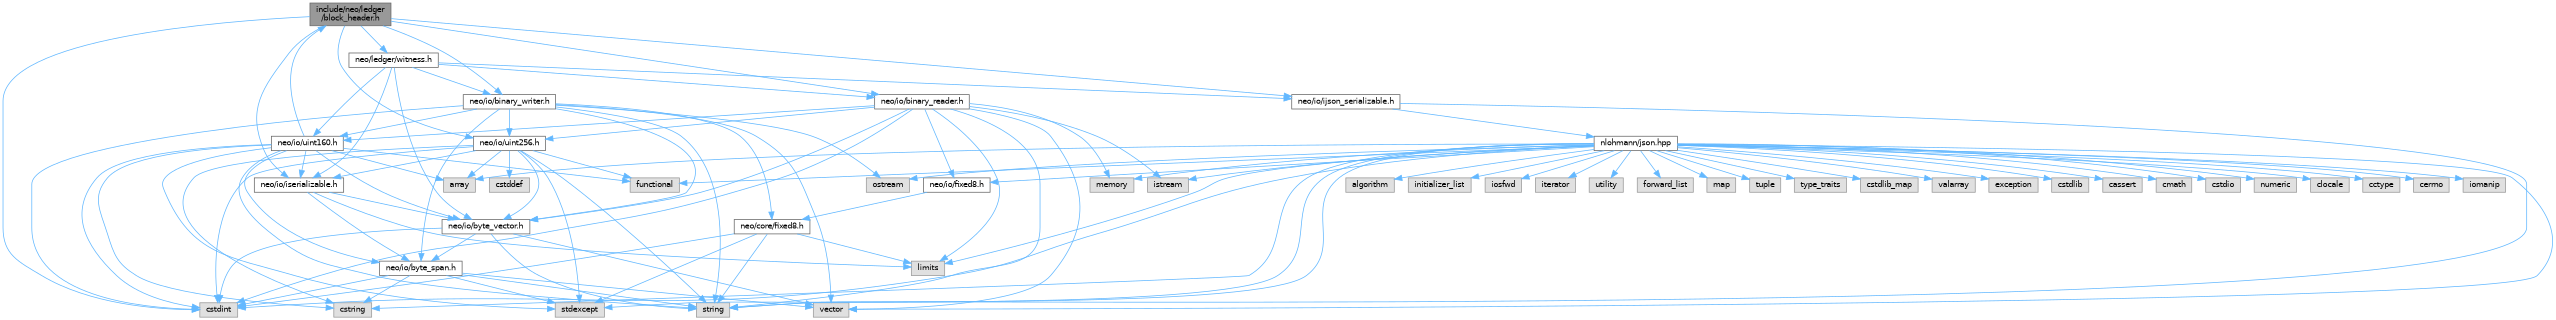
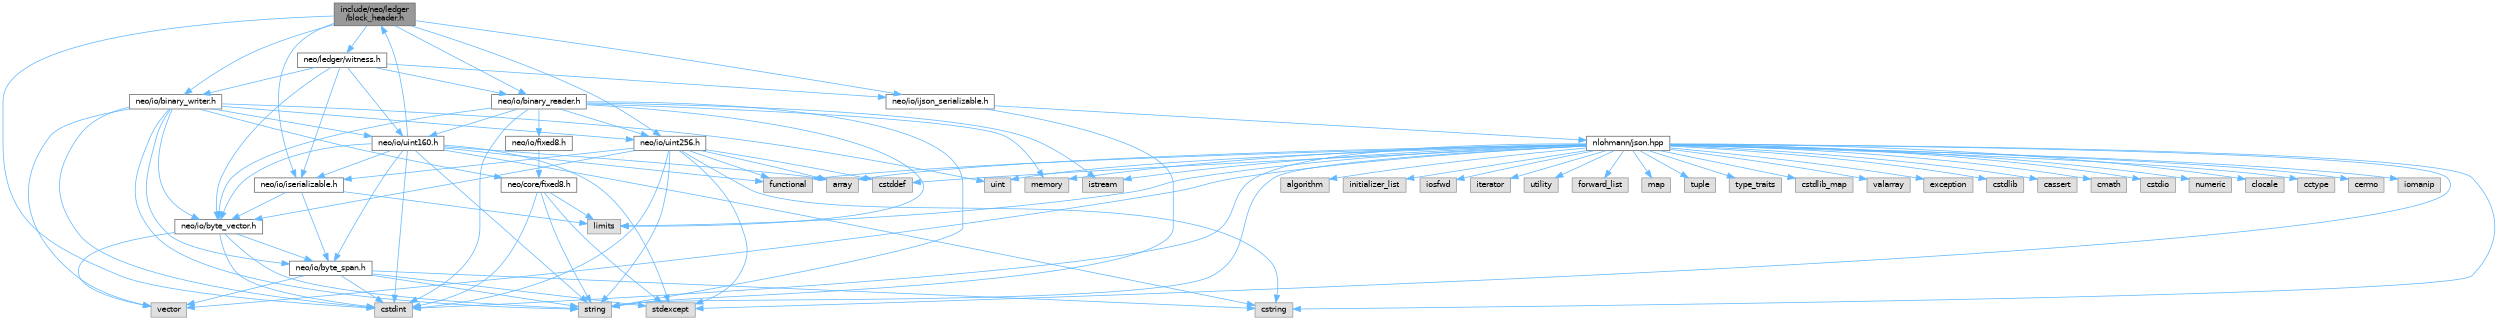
edge "nlohmann/json.hpp" -> "neo/io/fixed8.h": now "nlohmann/json.hpp" -> "cstddef"
node "ostream": label "ostream" -> "uint"
edge "neo/io/binary_reader.h" -> "vector": removed
